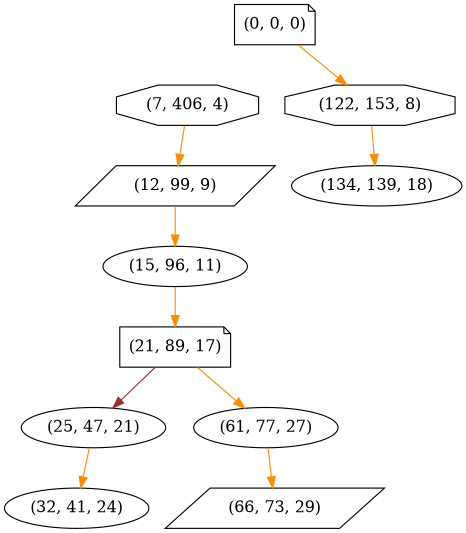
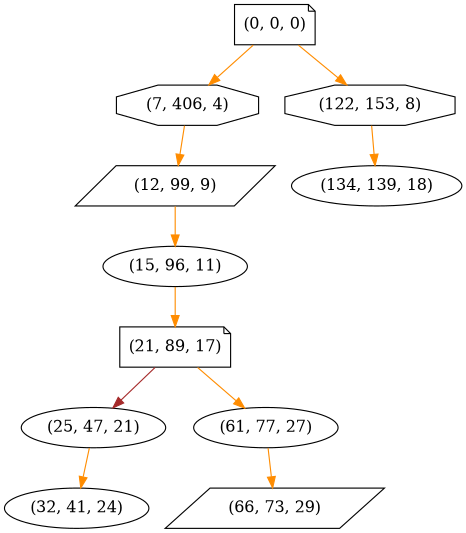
edge "(0, 0, 0)" -> "(7, 406, 4)": added
